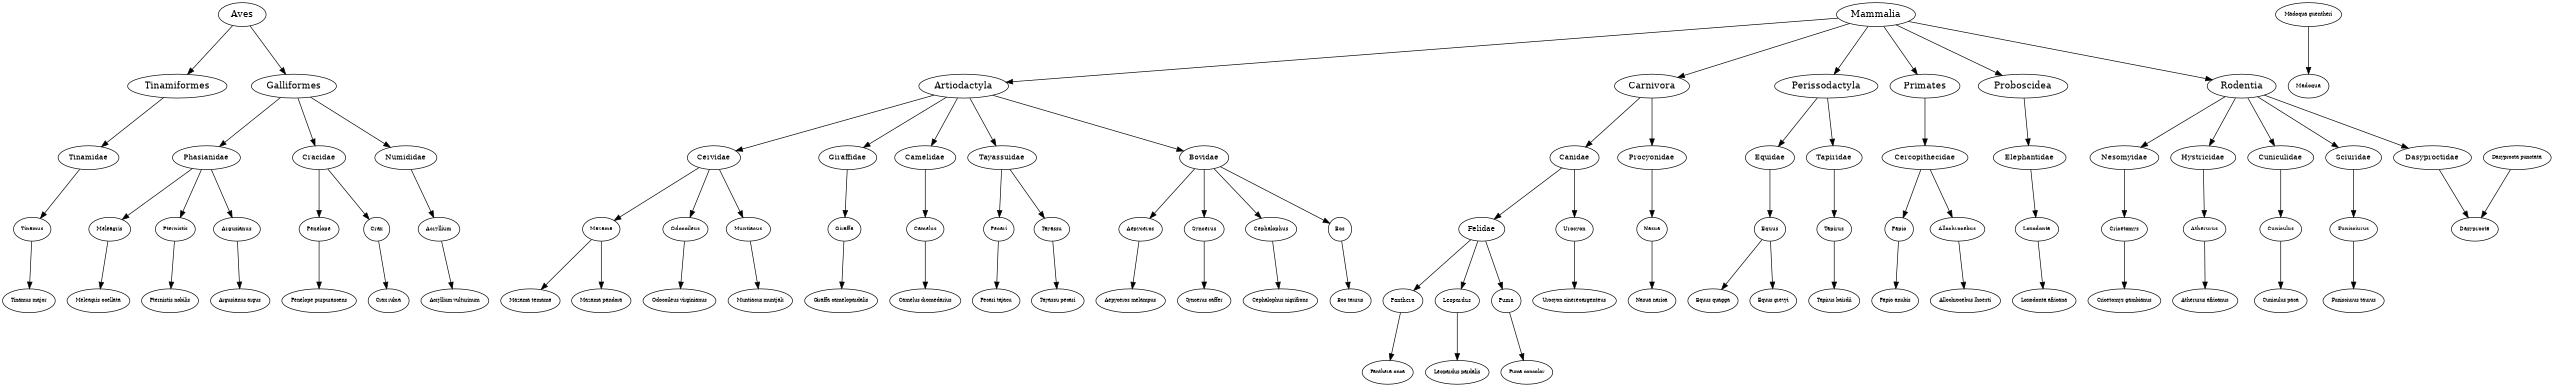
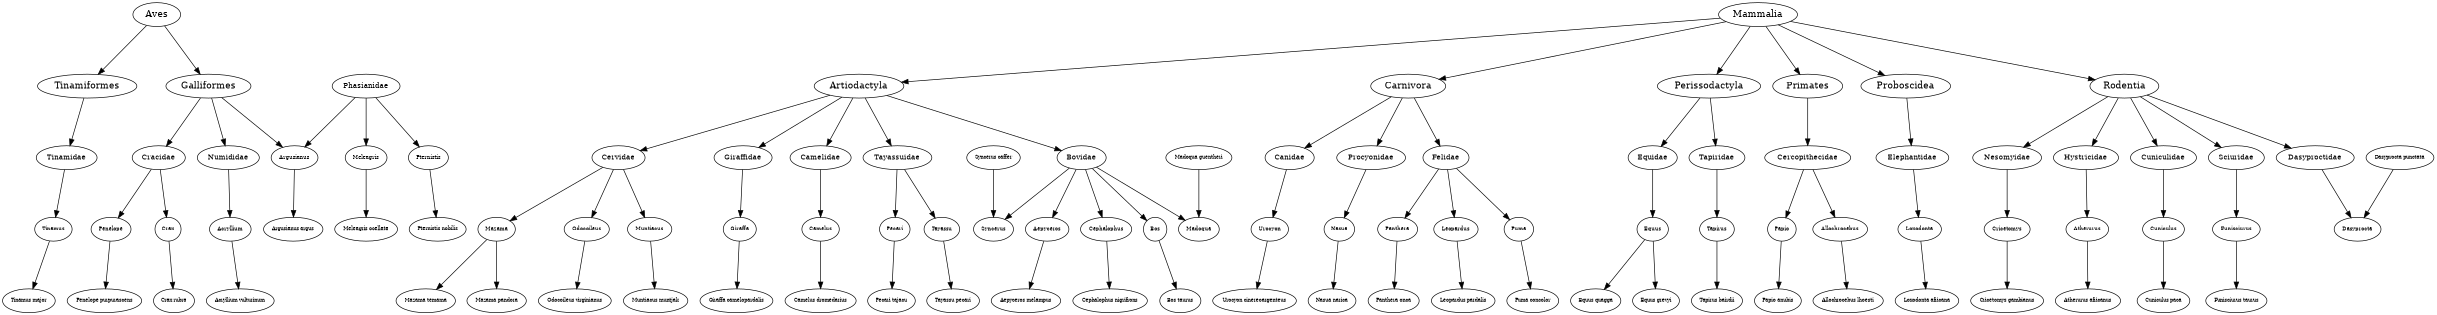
edge "Galliformes" -> "Phasianidae": now "Galliformes" -> "Argusianus"
edge "Canidae" -> "Felidae": now "Carnivora" -> "Felidae"
edge "Bovidae" -> "Madoqua": added
edge "Syncerus" -> "Syncerus caffer": reversed
